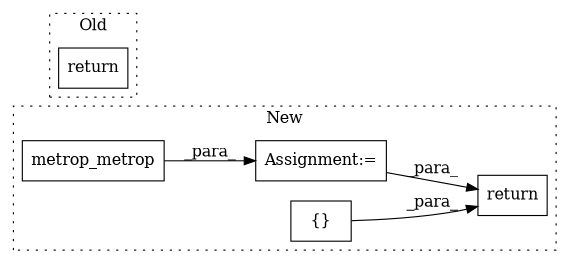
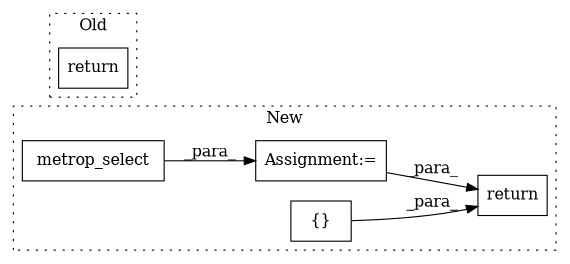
node "metrop_metrop": label "metrop_metrop" -> "metrop_select"
